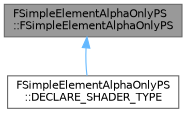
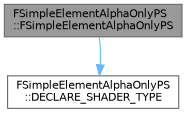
edge "FSimpleElementAlphaOnlyPS ::DECLARE_SHADER_TYPE" -> "FSimpleElementAlphaOnlyPS ::FSimpleElementAlphaOnlyPS": reversed
